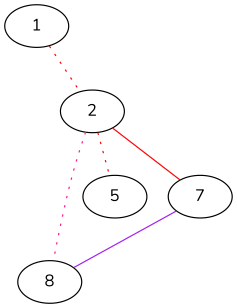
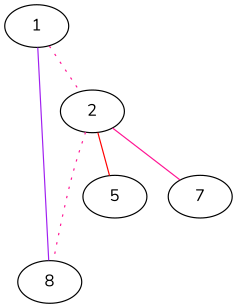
edge "1" -- "2": color red -> deeppink
edge "2" -- "5": style dotted -> solid
edge "2" -- "7": color red -> deeppink
edge "7" -- "8": now "1" -- "8"
